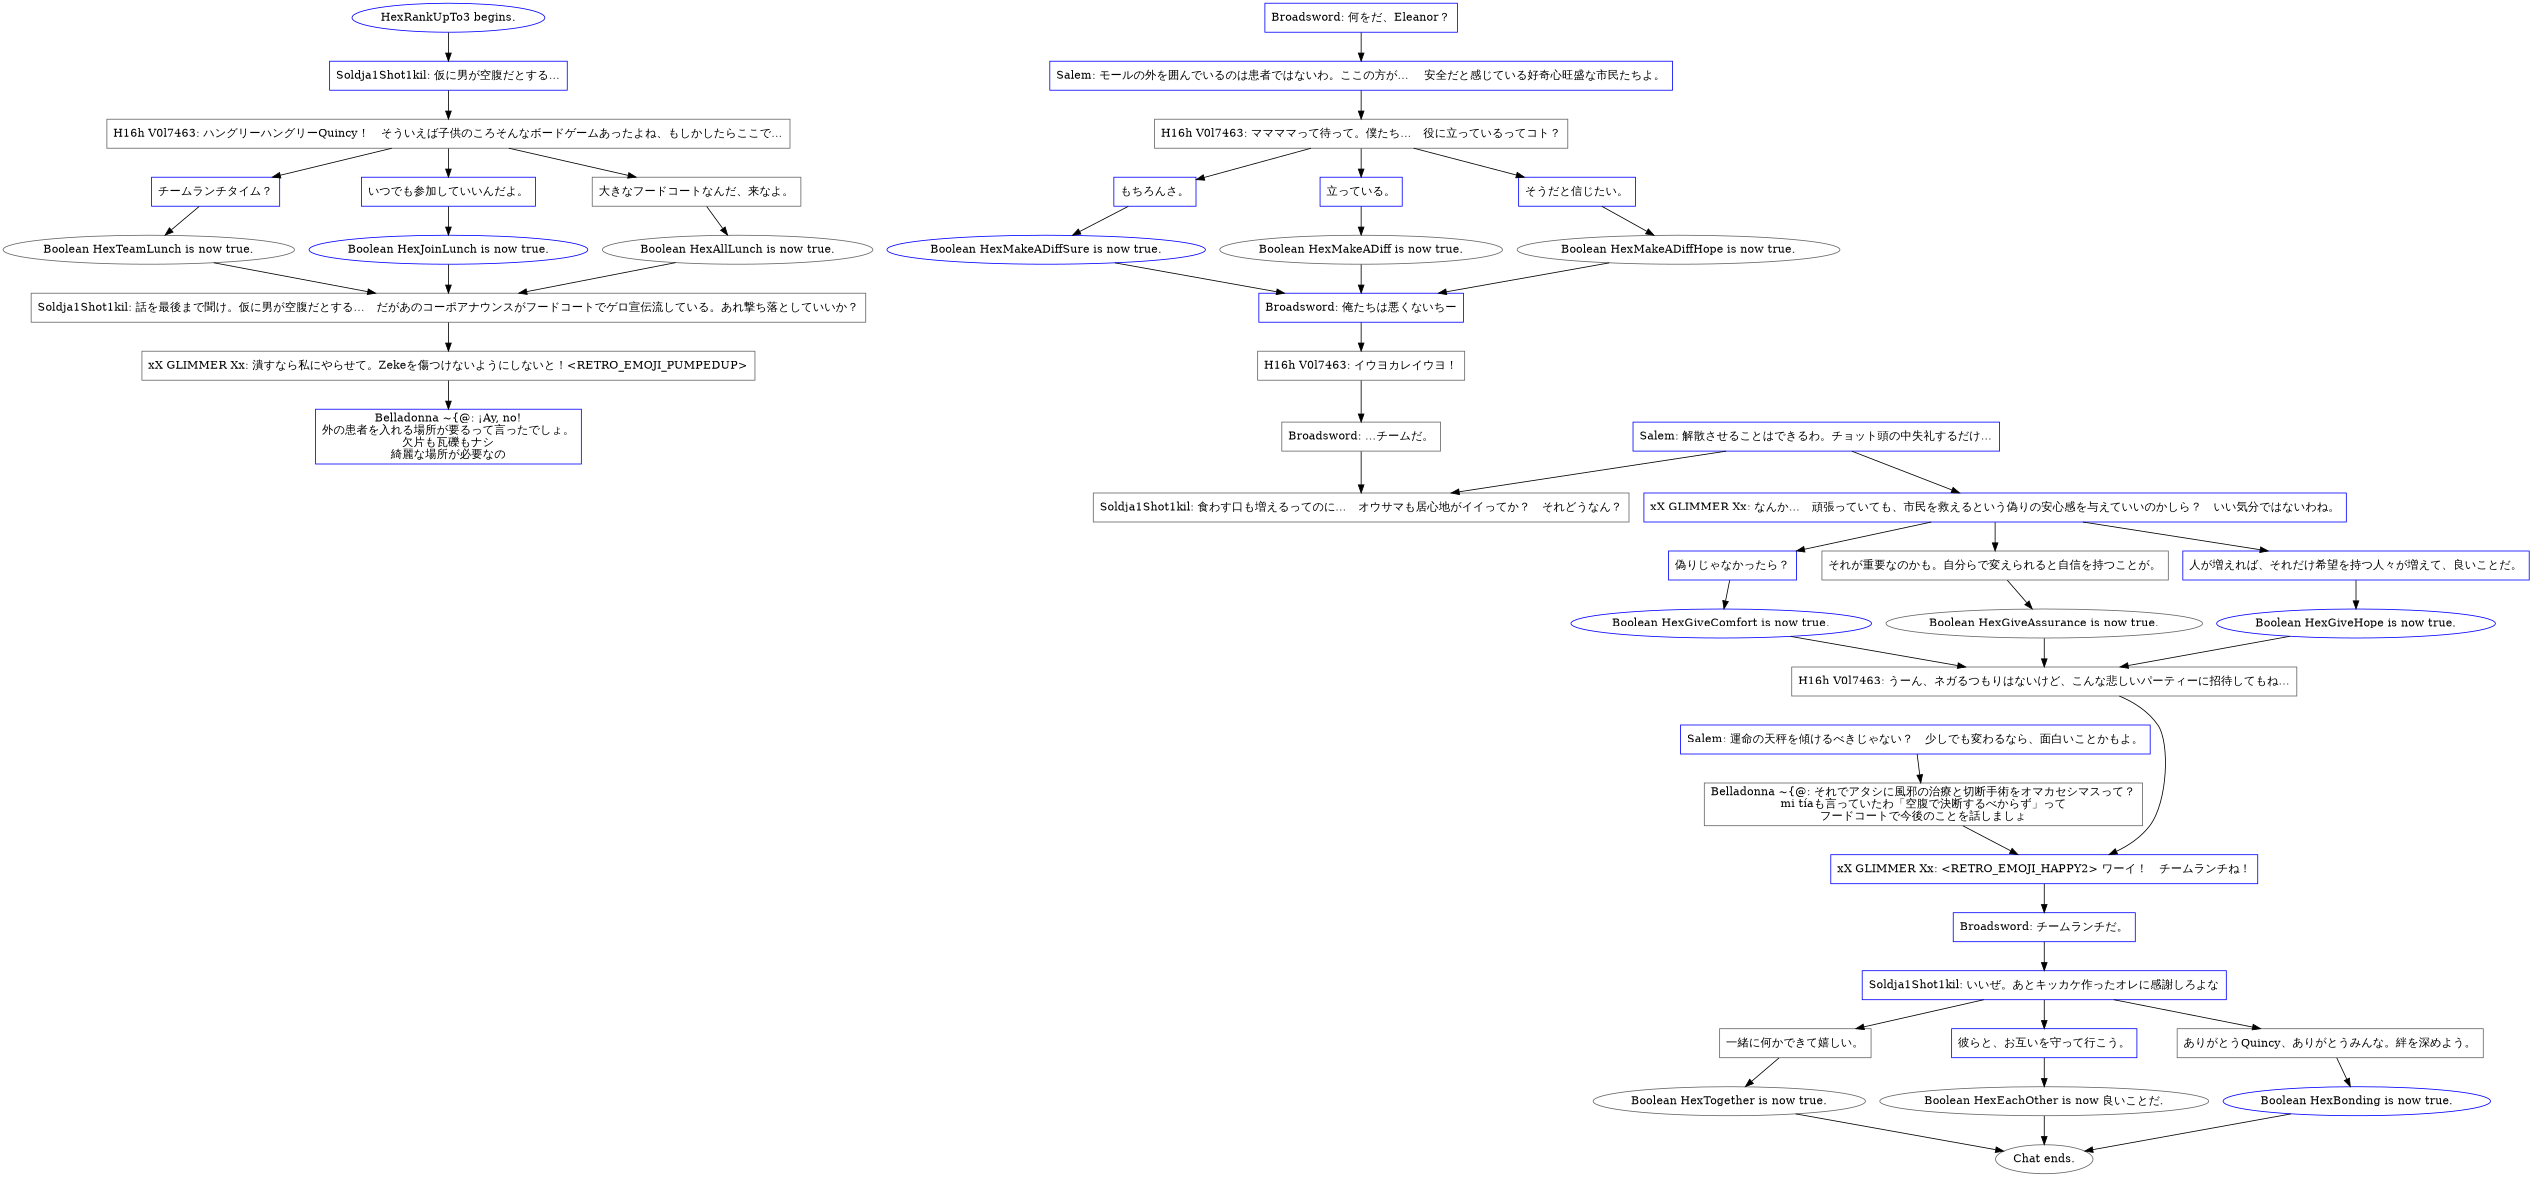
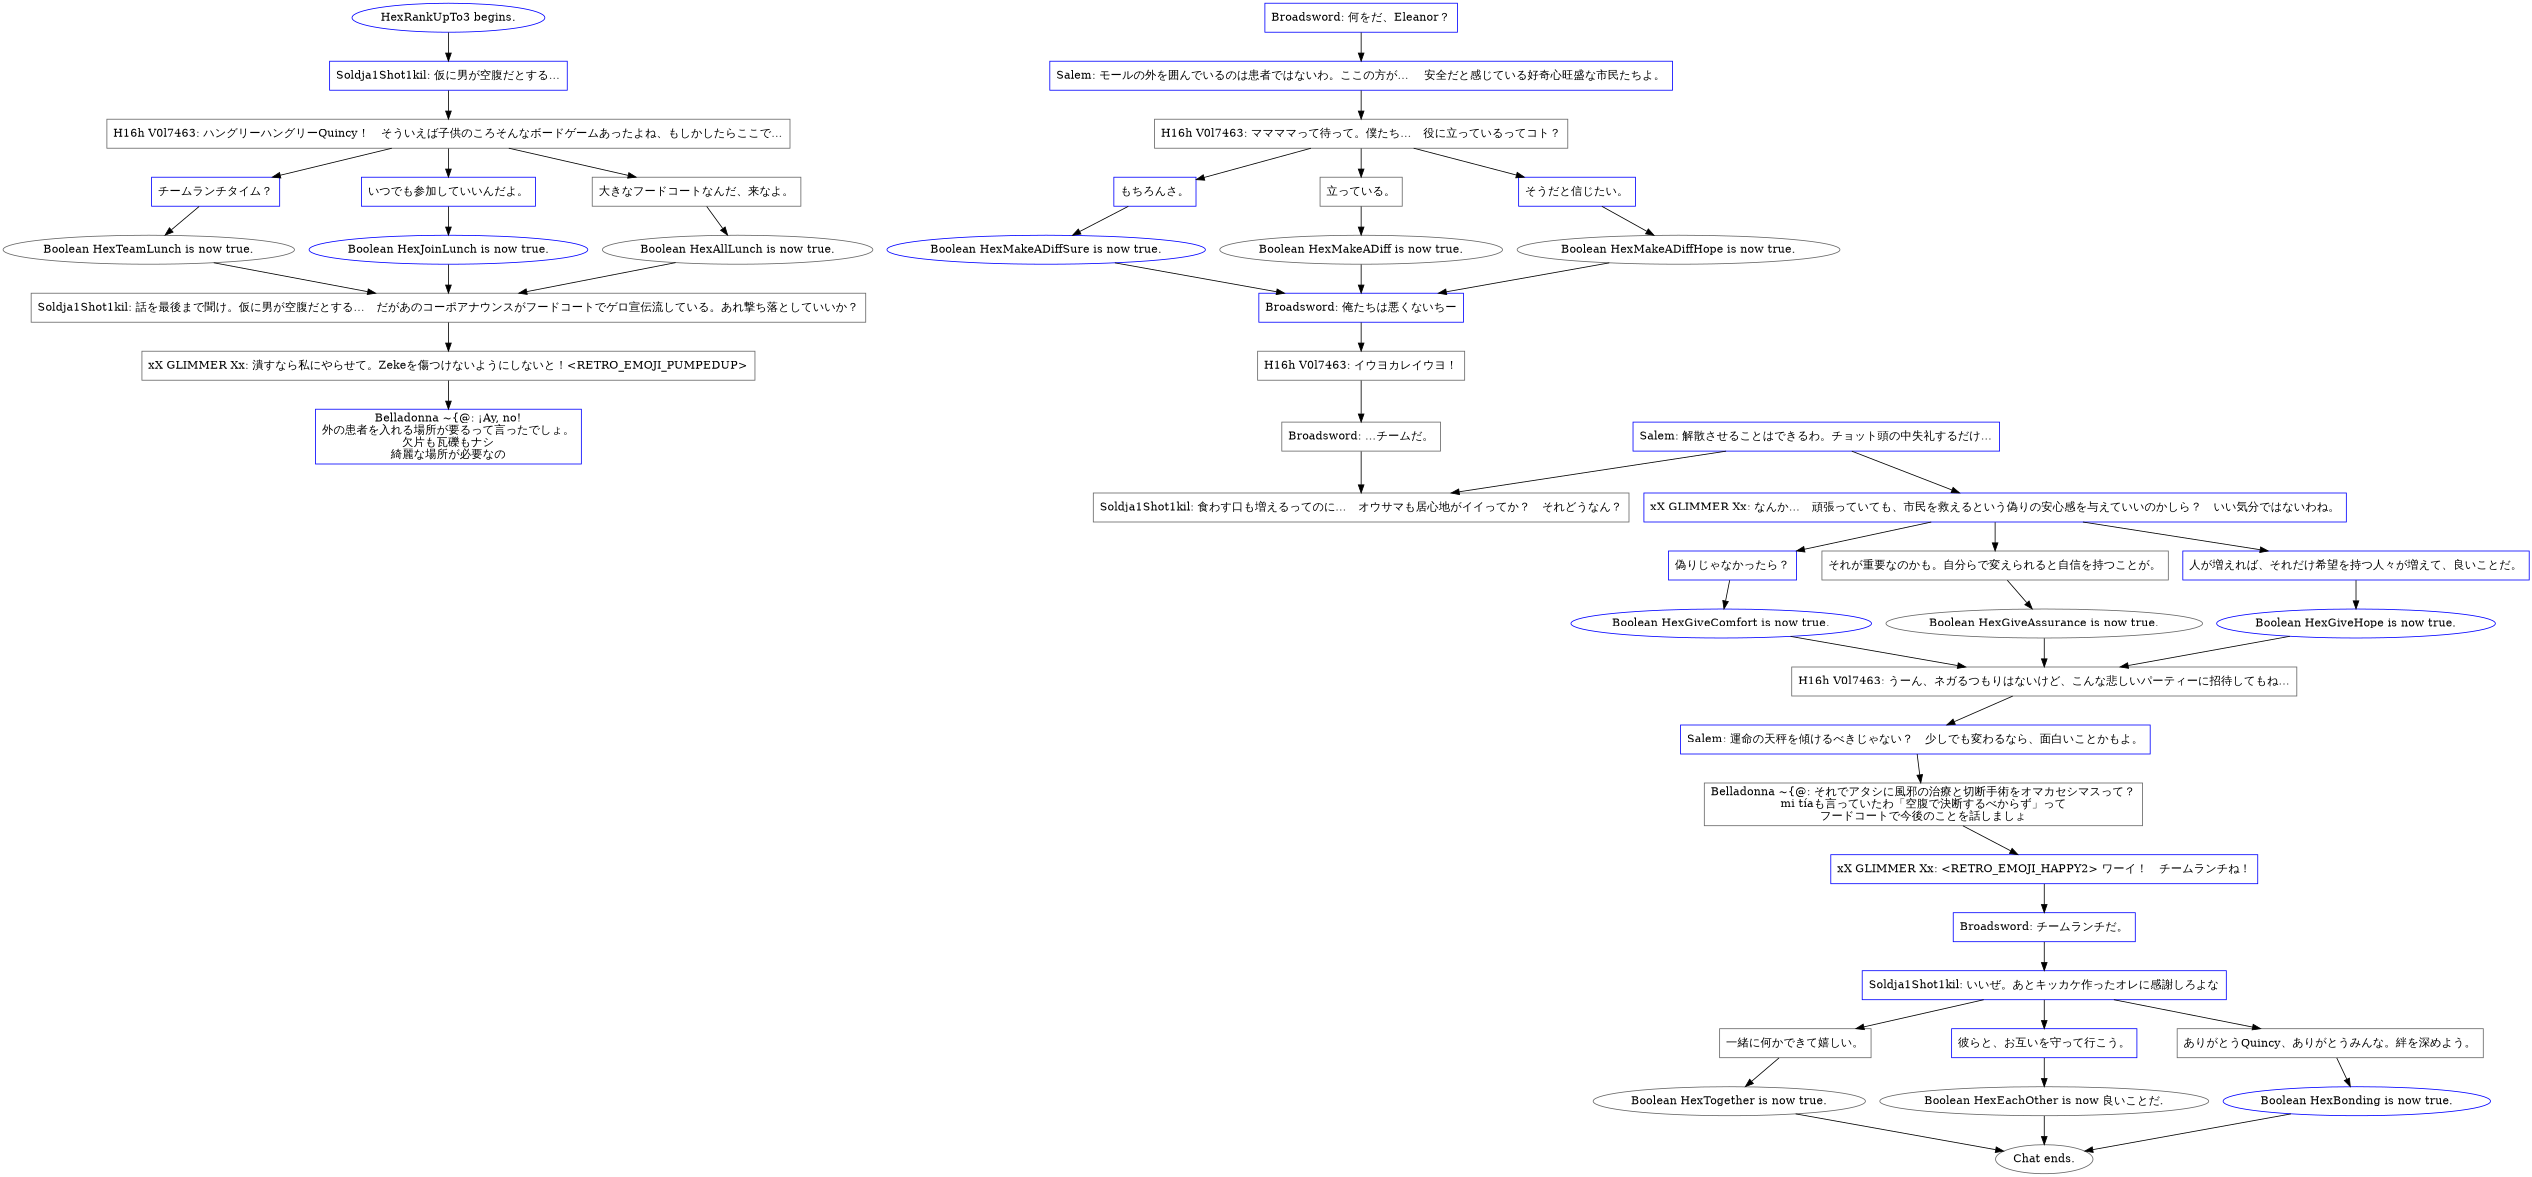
node "立っている。": color blue -> gray40
edge "H16h V0l7463: うーん、ネガるつもりはないけど、こんな悲しいパーティーに招待してもね…" -> "xX GLIMMER Xx: <RETRO_EMOJI_HAPPY2> ワーイ！　チームランチね！": now "H16h V0l7463: うーん、ネガるつもりはないけど、こんな悲しいパーティーに招待してもね…" -> "Salem: 運命の天秤を傾けるべきじゃない？　少しでも変わるなら、面白いことかもよ。"
